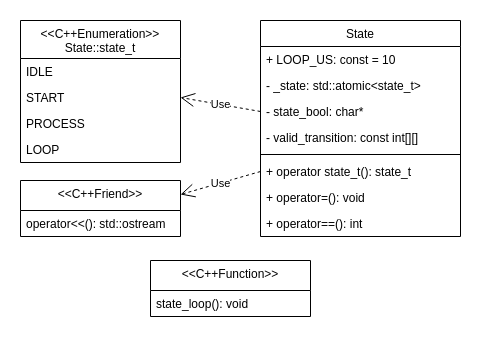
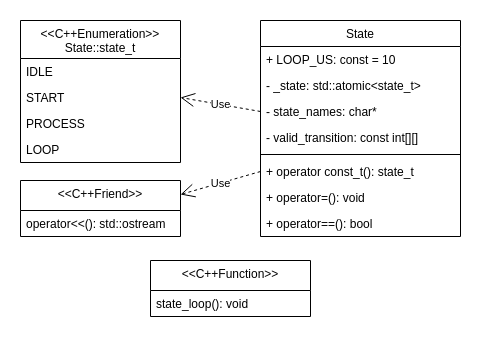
node "- state_bool: char*": label "- state_bool: char*" -> "- state_names: char*"
node "+ operator state_t(): state_t": label "+ operator state_t(): state_t" -> "+ operator const_t(): state_t"
node "+ operator==(): int": label "+ operator==(): int" -> "+ operator==(): bool"
